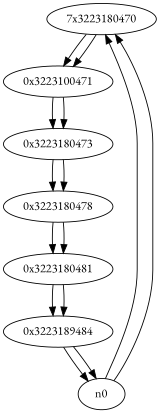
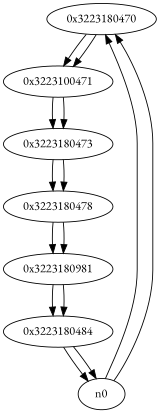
node "7x3223180470": label "7x3223180470" -> "0x3223180470"
node "0x3223180481": label "0x3223180481" -> "0x3223180981"
node "0x3223189484": label "0x3223189484" -> "0x3223180484"
